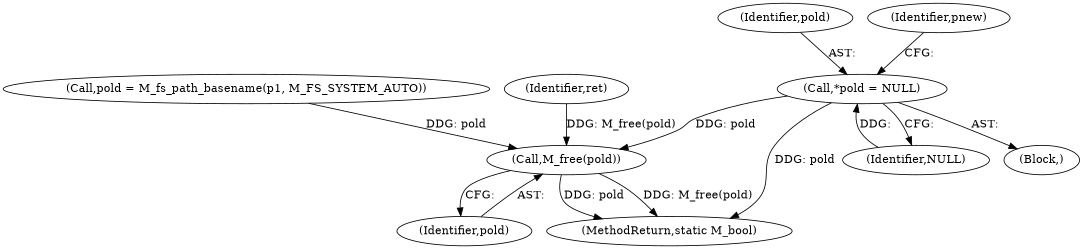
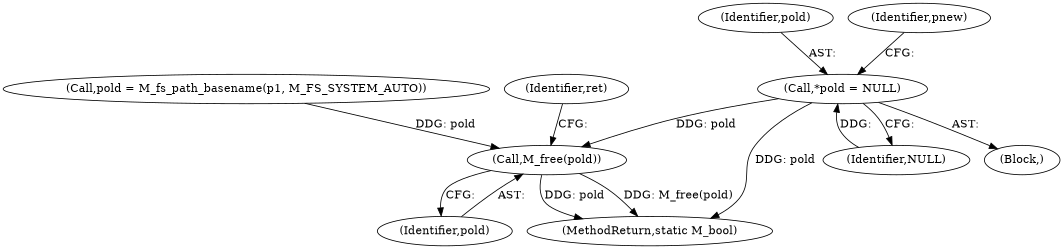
edge "(Identifier,ret)" -> "(Call,M_free(pold))": label "DDG: M_free(pold)" -> "CFG: "
